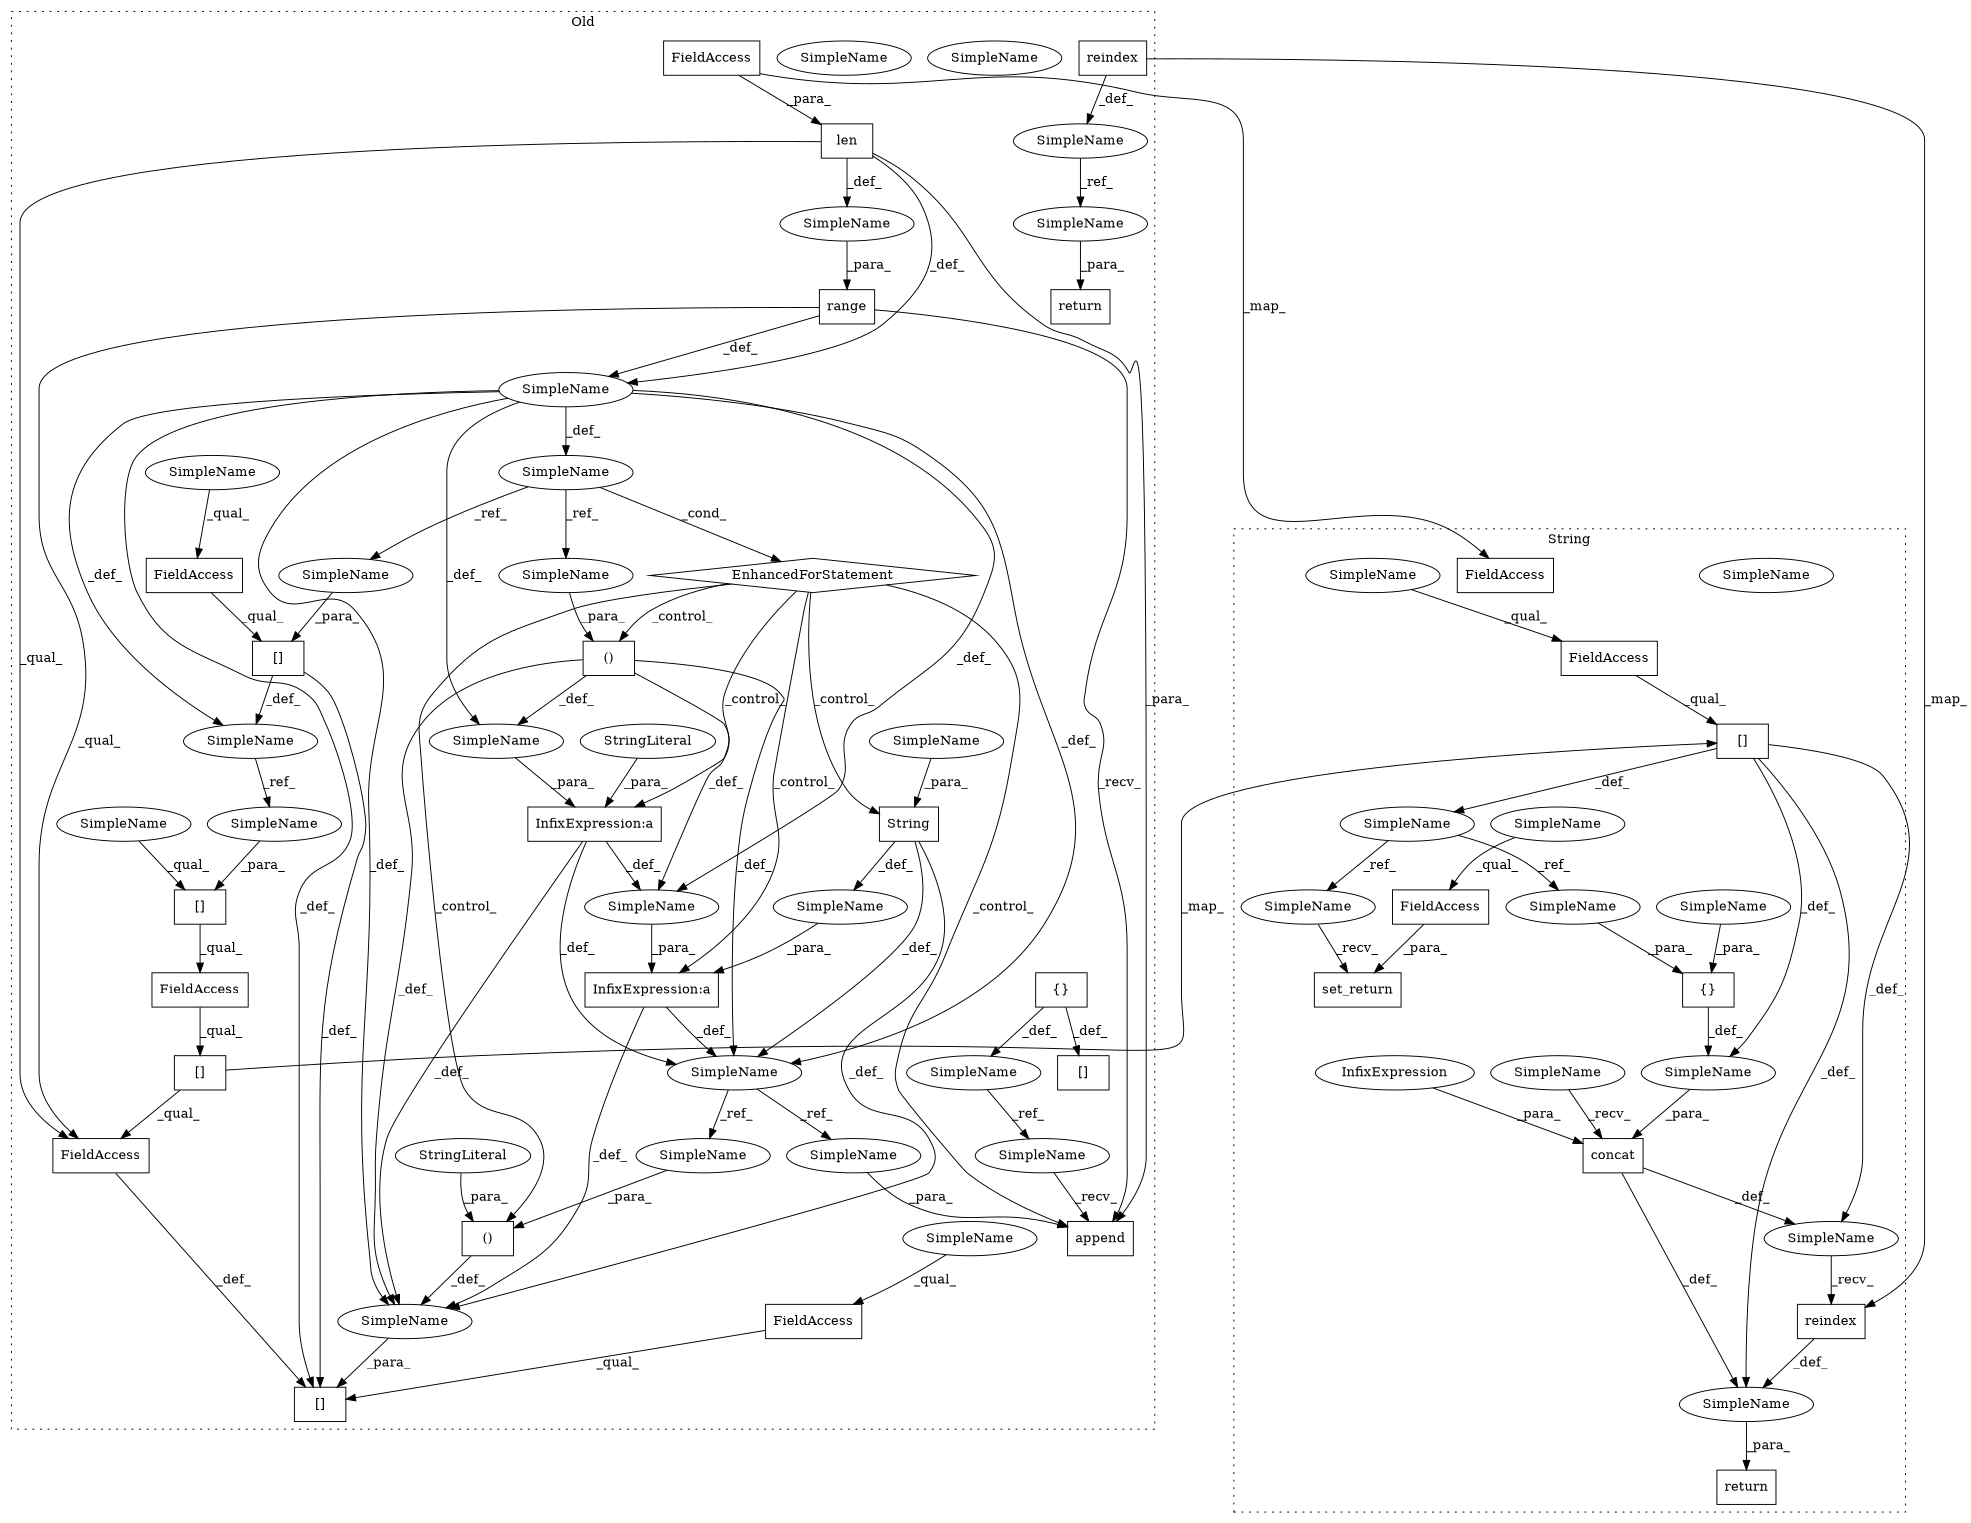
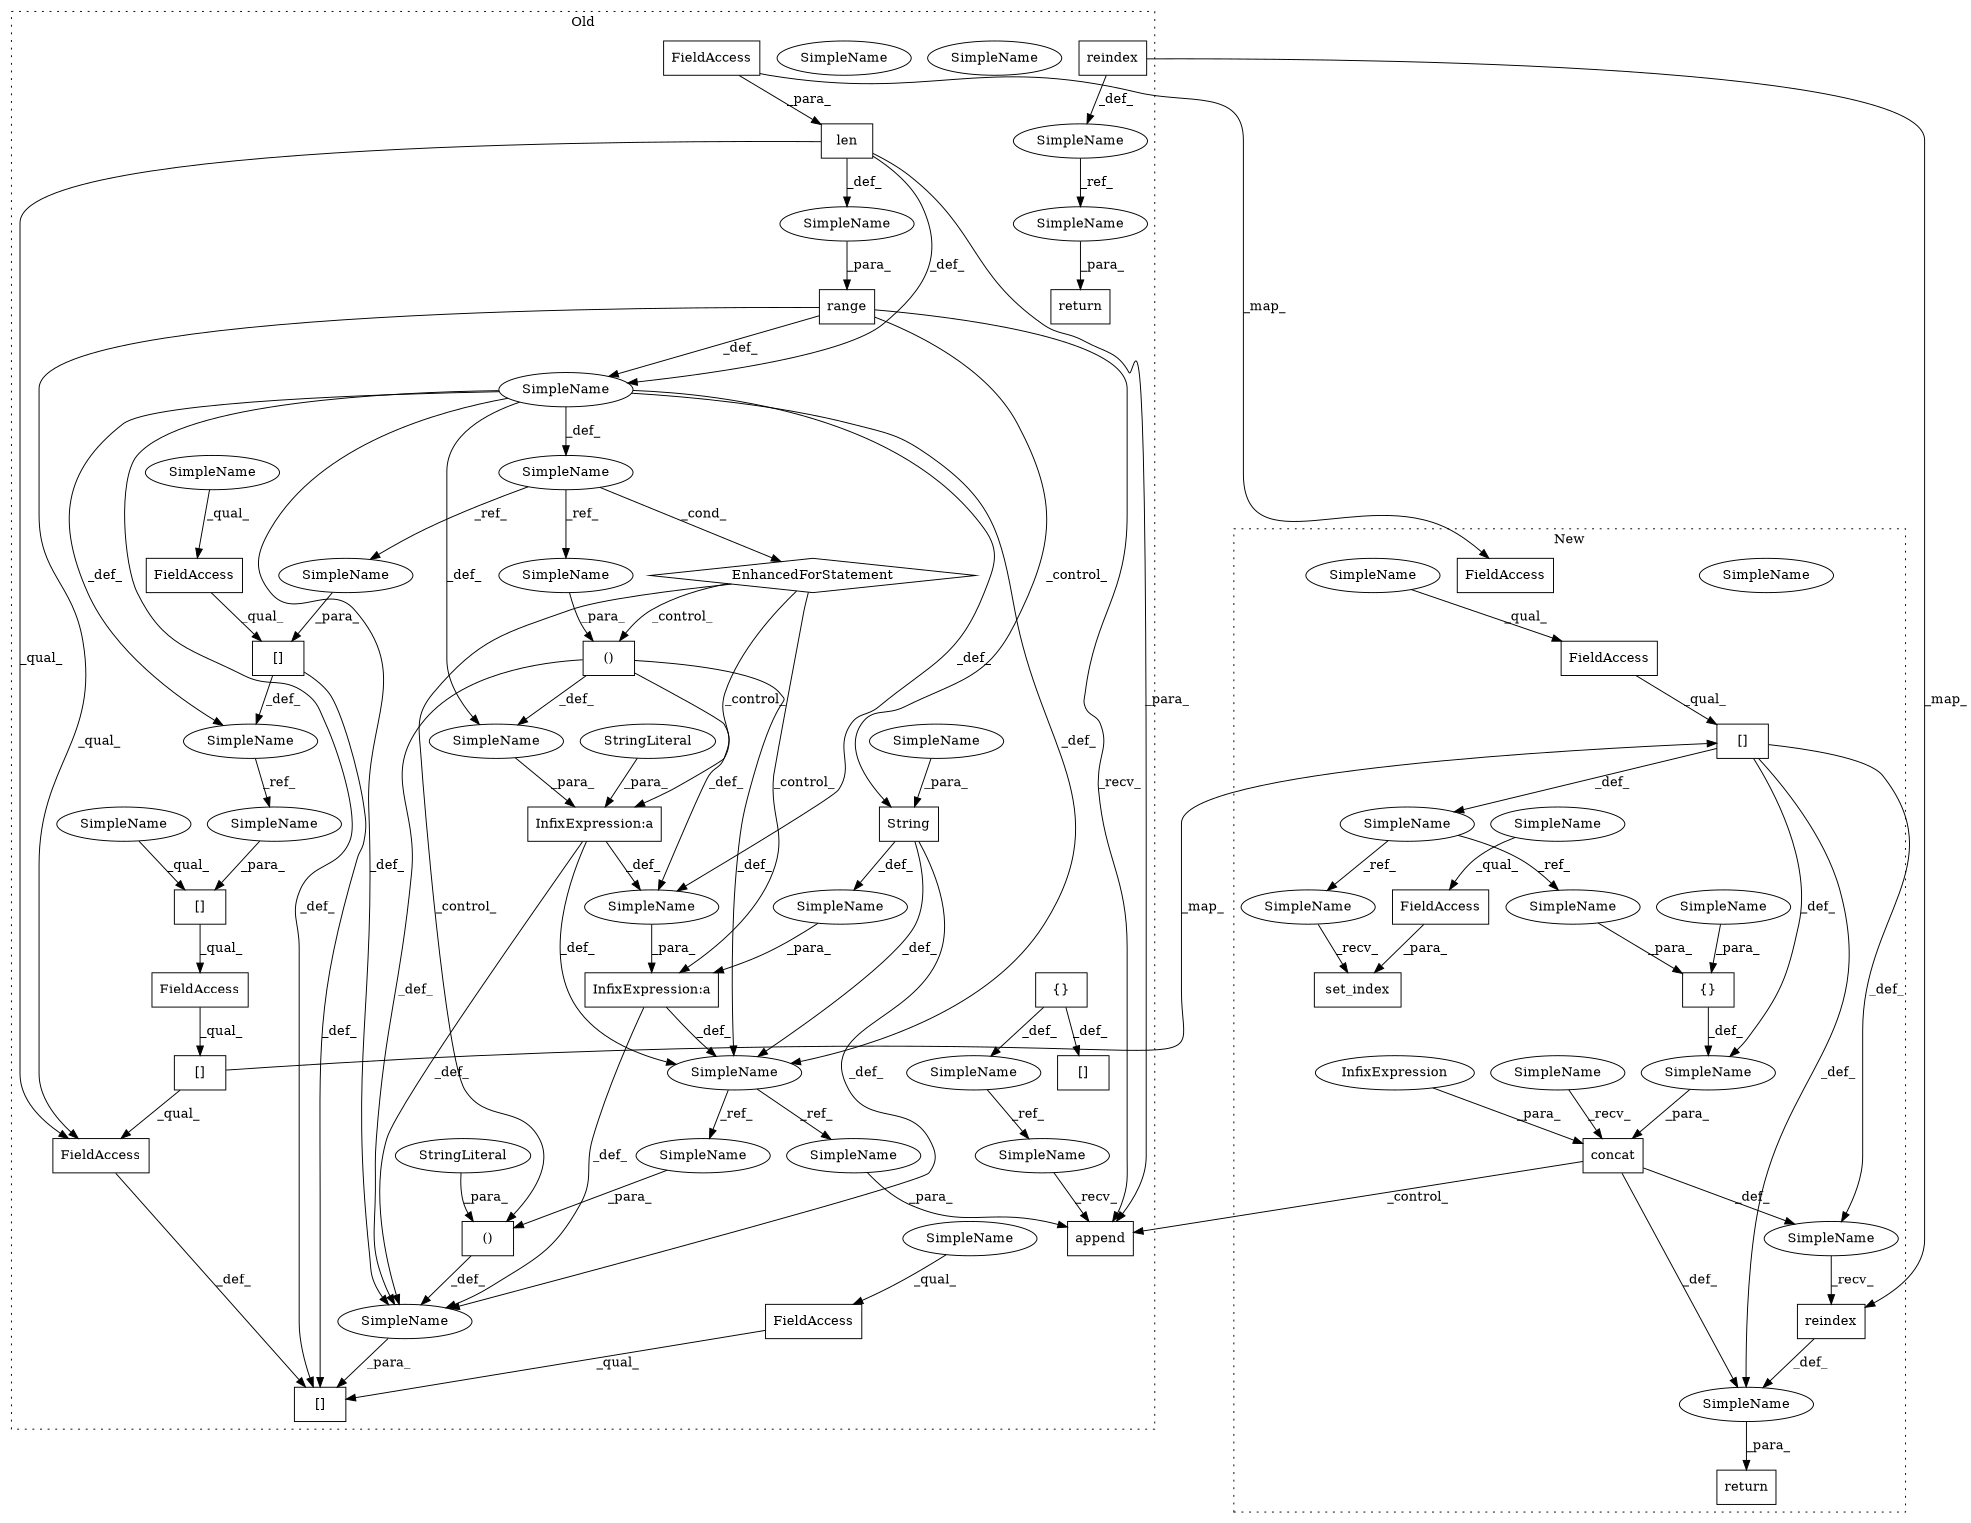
cluster "String": label "String" -> "New"
edge "EnhancedForStatement" -> "String": now "range" -> "String"
edge "EnhancedForStatement" -> "append": now "concat" -> "append"
node "set_return": label "set_return" -> "set_index"
